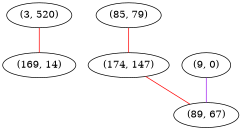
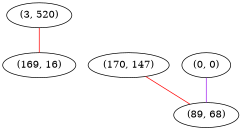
node "(85, 79)": removed
node "(169, 14)": label "(169, 14)" -> "(169, 16)"
node "(174, 147)": label "(174, 147)" -> "(170, 147)"
node "(9, 0)": label "(9, 0)" -> "(0, 0)"
node "(89, 67)": label "(89, 67)" -> "(89, 68)"
